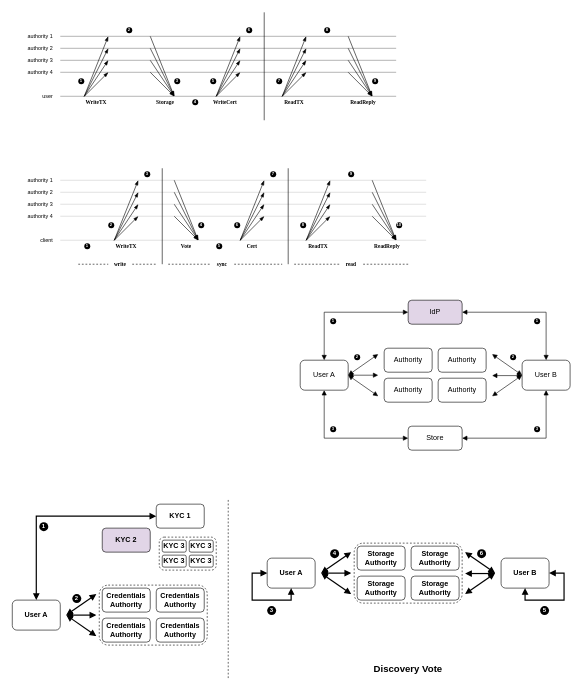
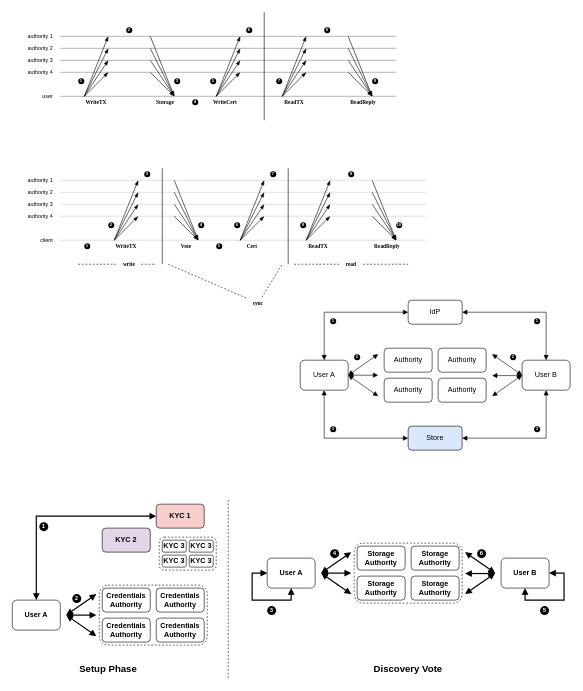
node "write": moved (120, 264) -> (129, 264)
node "sync": moved (222, 264) -> (258, 303)
node "IdP": fillcolor #e1d5e7 -> #ffffff
node "Store": fillcolor #ffffff -> #dae8fc
node "KYC 1": fillcolor #ffffff -> #f8cecc
node "Setup Phase": added
